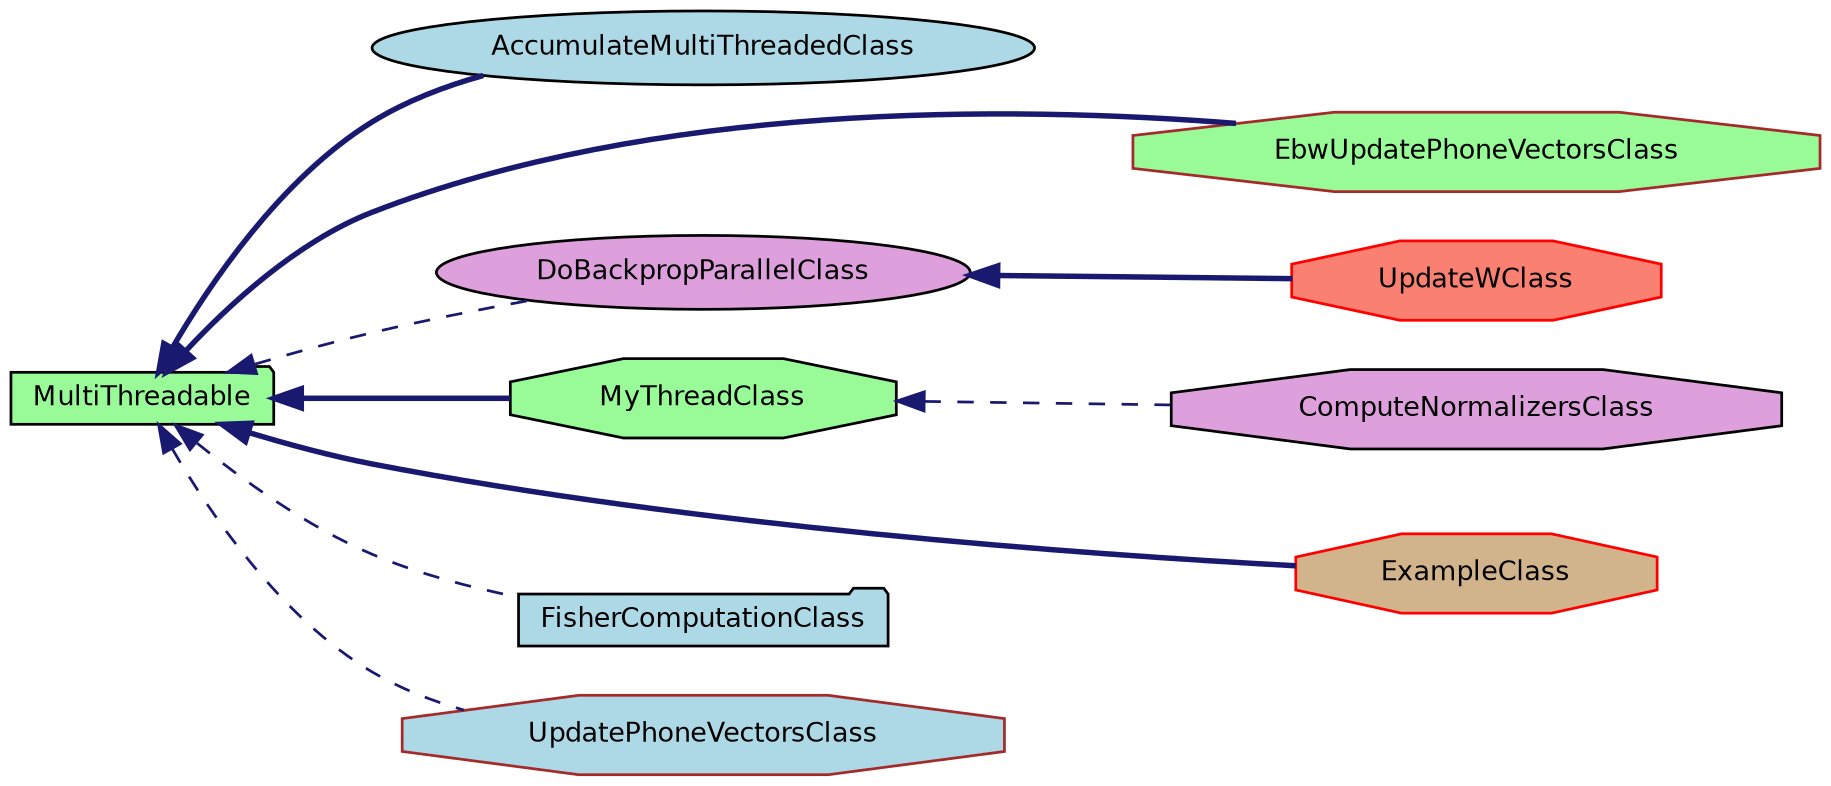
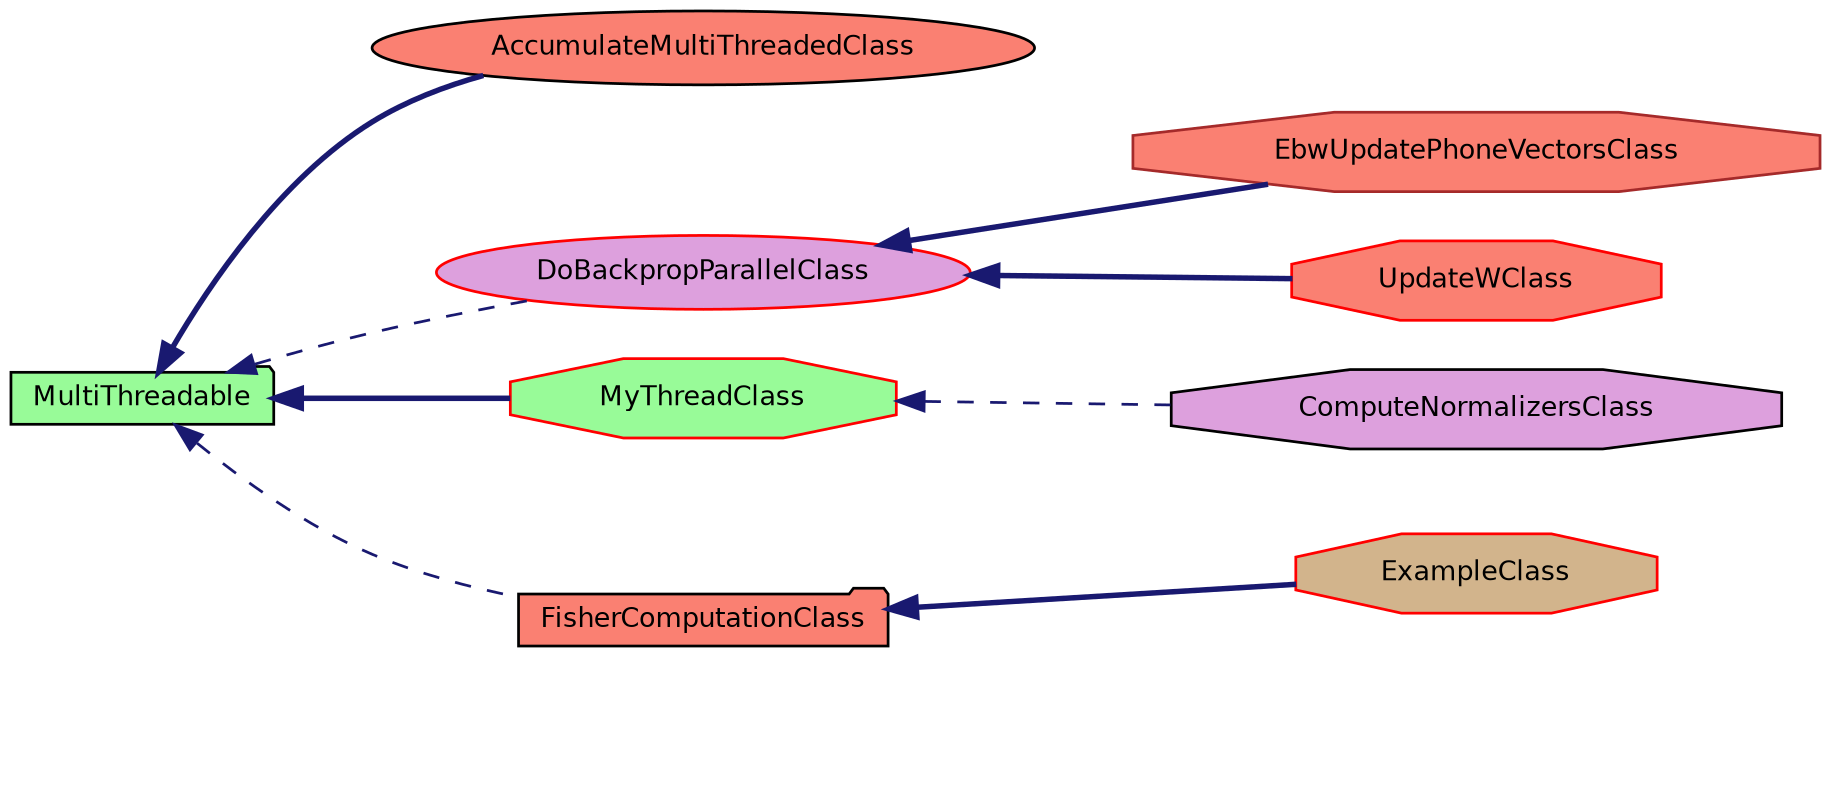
node "AccumulateMultiThreadedClass": fillcolor lightblue -> salmon
edge "EbwUpdatePhoneVectorsClass" -> "MultiThreadable": now "EbwUpdatePhoneVectorsClass" -> "DoBackpropParallelClass"
node "EbwUpdatePhoneVectorsClass": fillcolor palegreen -> salmon
node "DoBackpropParallelClass": color black -> red
node "MyThreadClass": color black -> red
edge "ExampleClass" -> "MultiThreadable": now "ExampleClass" -> "FisherComputationClass"
node "FisherComputationClass": fillcolor lightblue -> salmon
node "UpdatePhoneVectorsClass": removed
